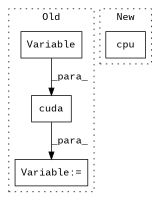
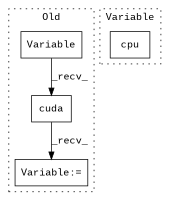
cluster "New": label "New" -> "Variable"
edge "Variable" -> "cuda": label "_para_" -> "_recv_"
edge "cuda" -> "Variable:=": label "_para_" -> "_recv_"
